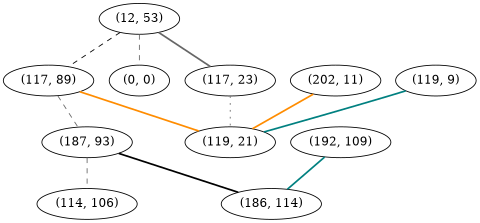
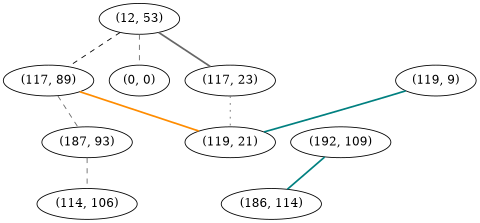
node "(202, 11)": removed
edge "(187, 93)" -- "(186, 114)": removed
